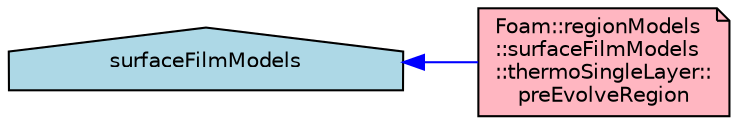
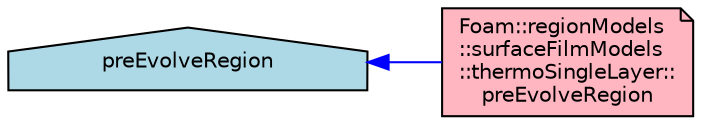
node "surfaceFilmModels": label "surfaceFilmModels" -> "preEvolveRegion"
